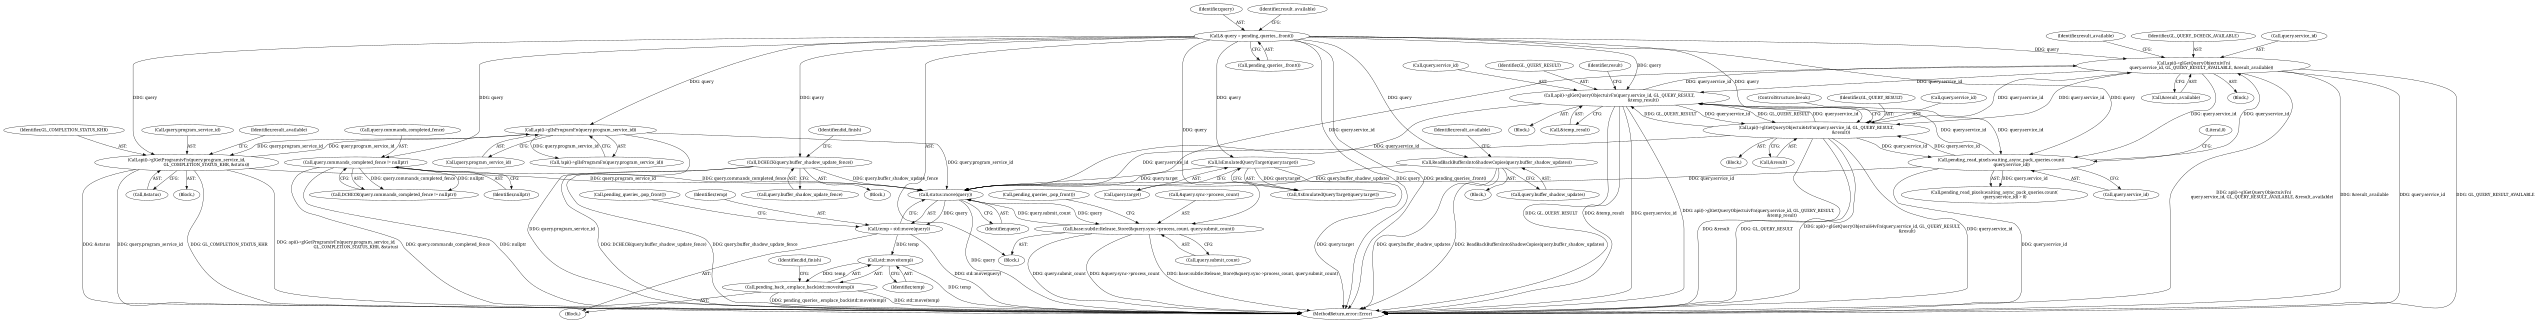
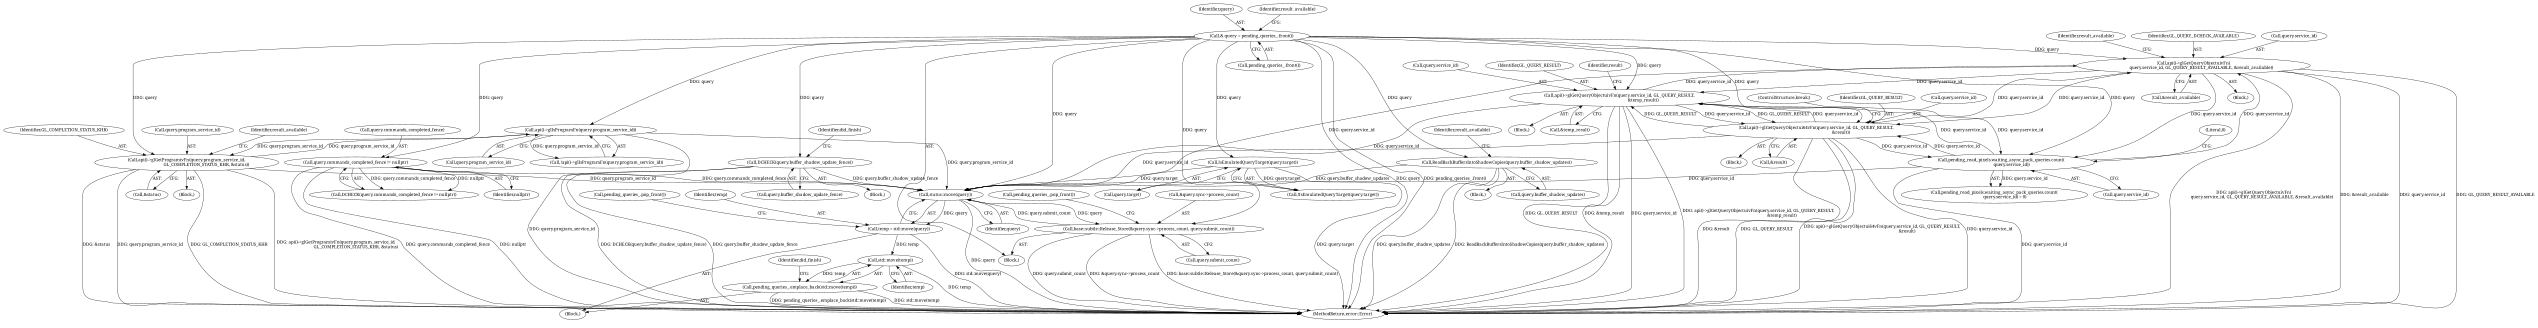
edge "(Call,& query = pending_queries_.front())" -> "(Call,status::move(query))": added, label "DDG: query"
node "(Call,pending_back_.emplace_back(std::move(temp)))": label "(Call,pending_back_.emplace_back(std::move(temp)))" -> "(Call,pending_queries_.emplace_back(std::move(temp)))"
